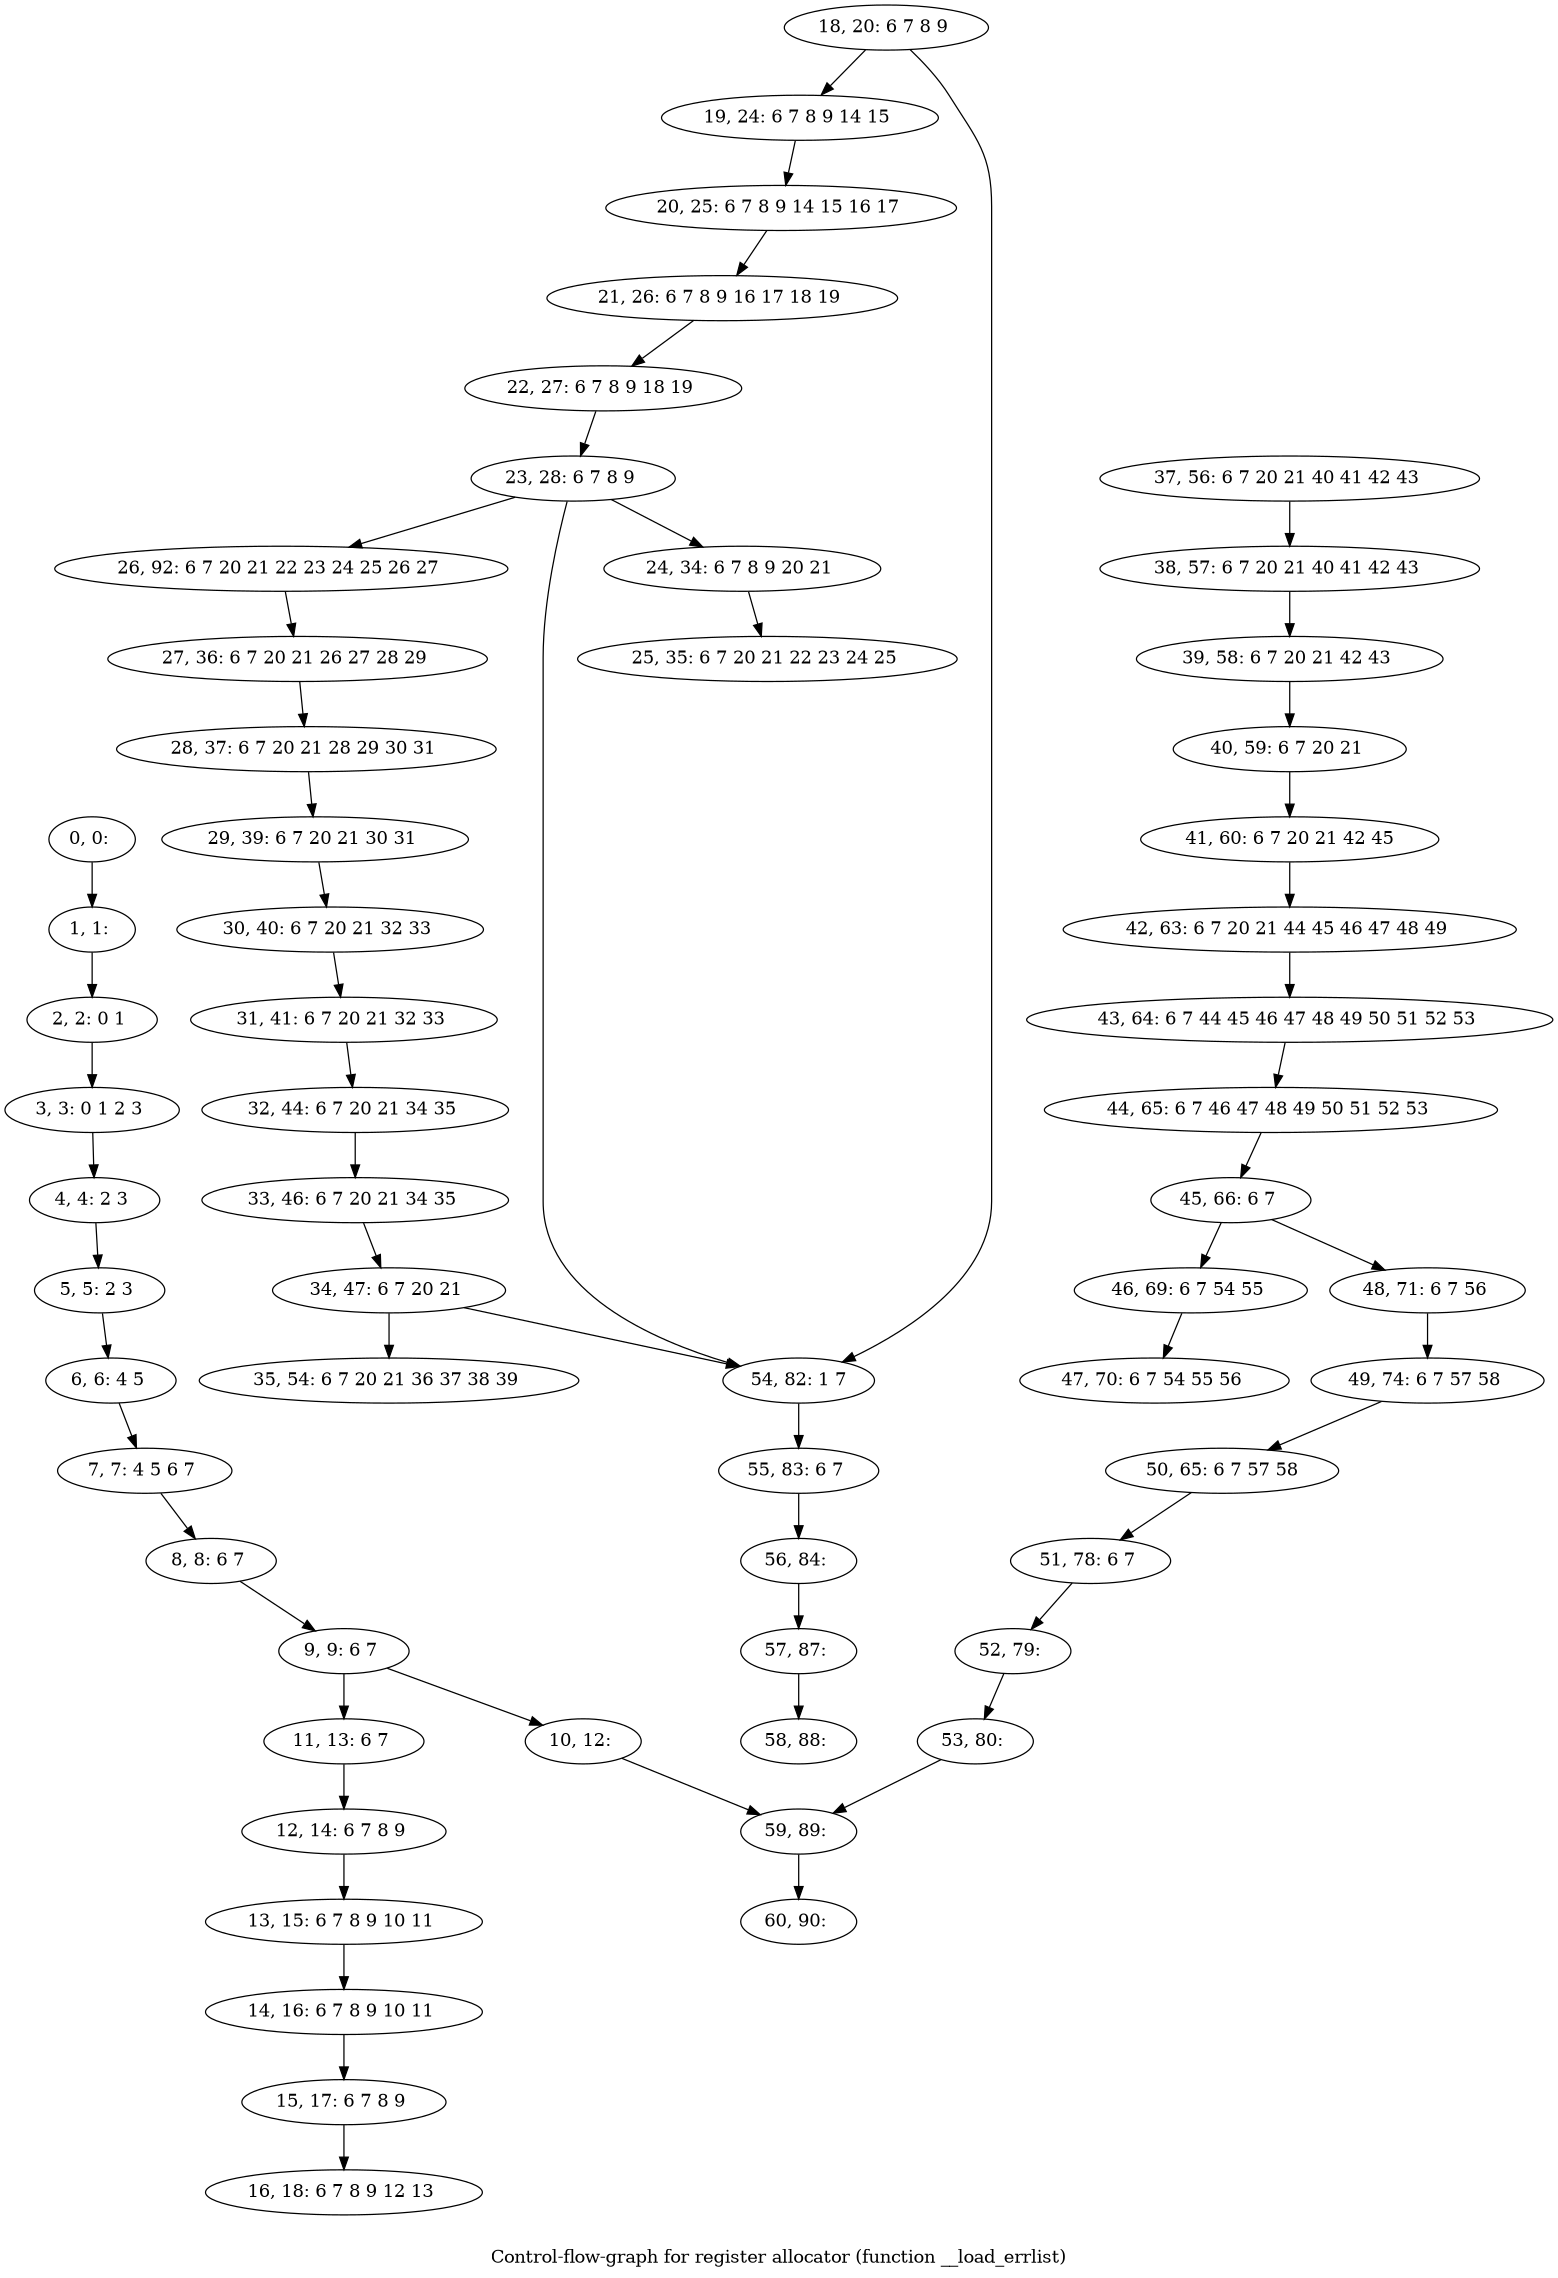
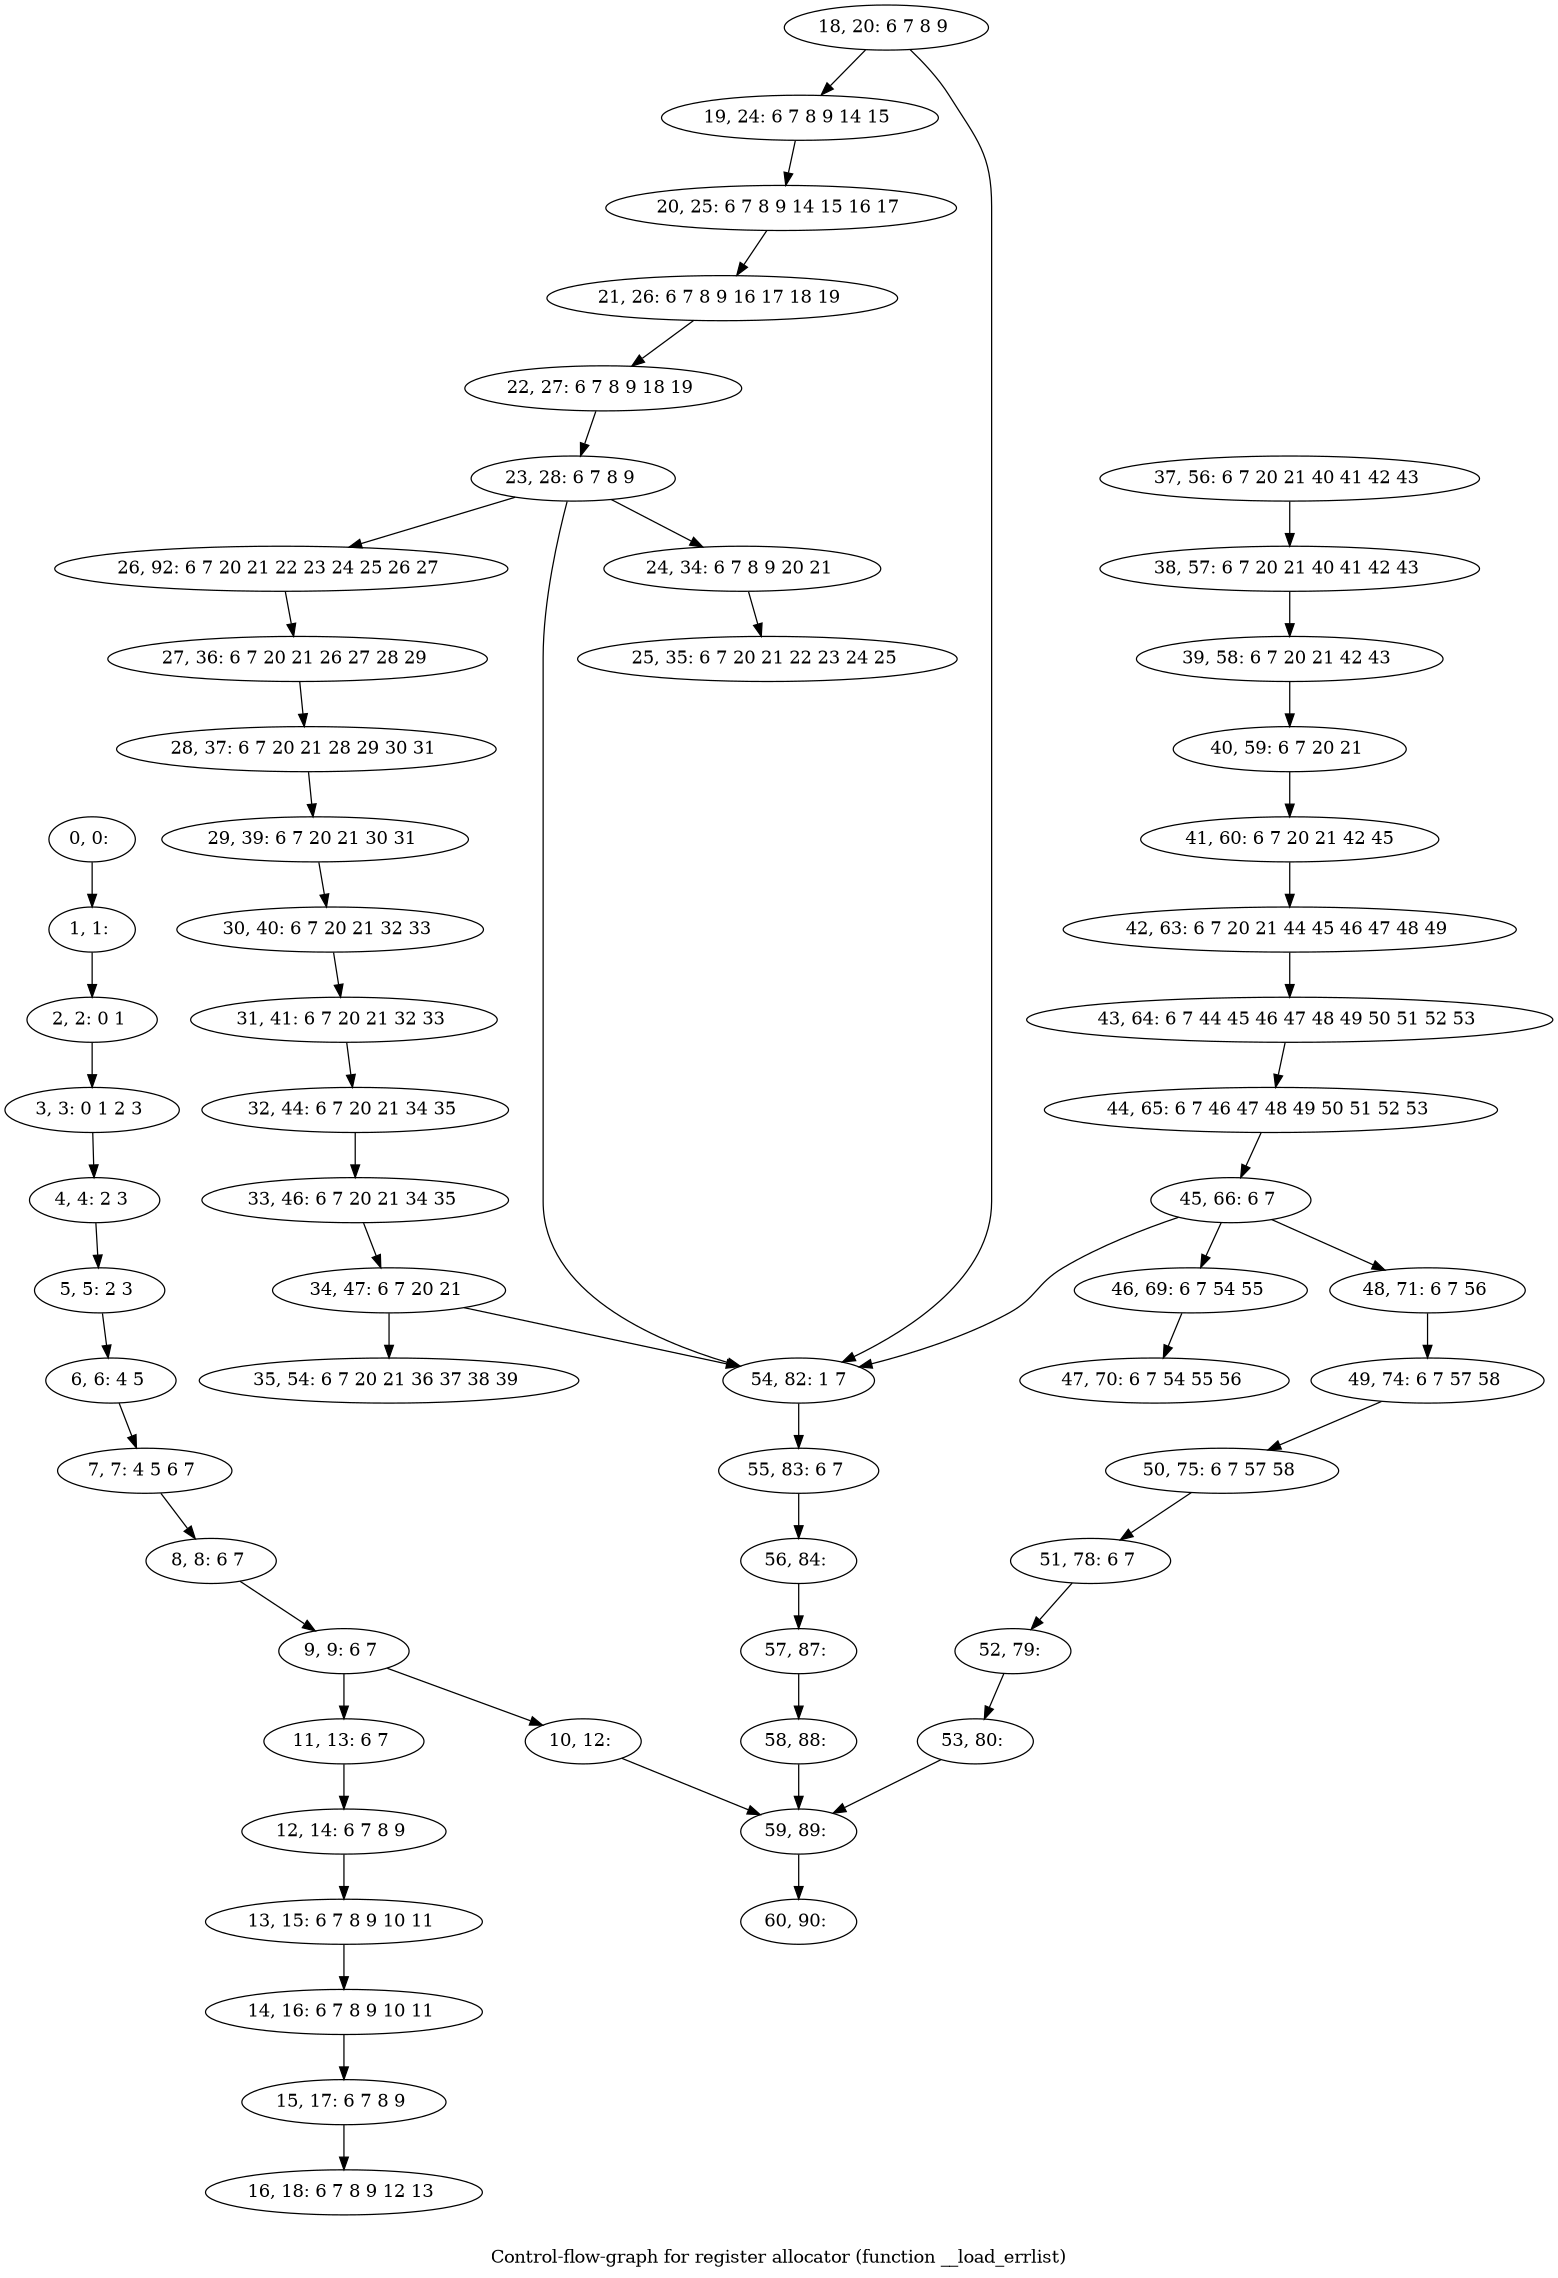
edge "45, 66: 6 7" -> "54, 82: 1 7": added
node "50, 65: 6 7 57 58": label "50, 65: 6 7 57 58" -> "50, 75: 6 7 57 58"
edge "58, 88:" -> "59, 89:": added
